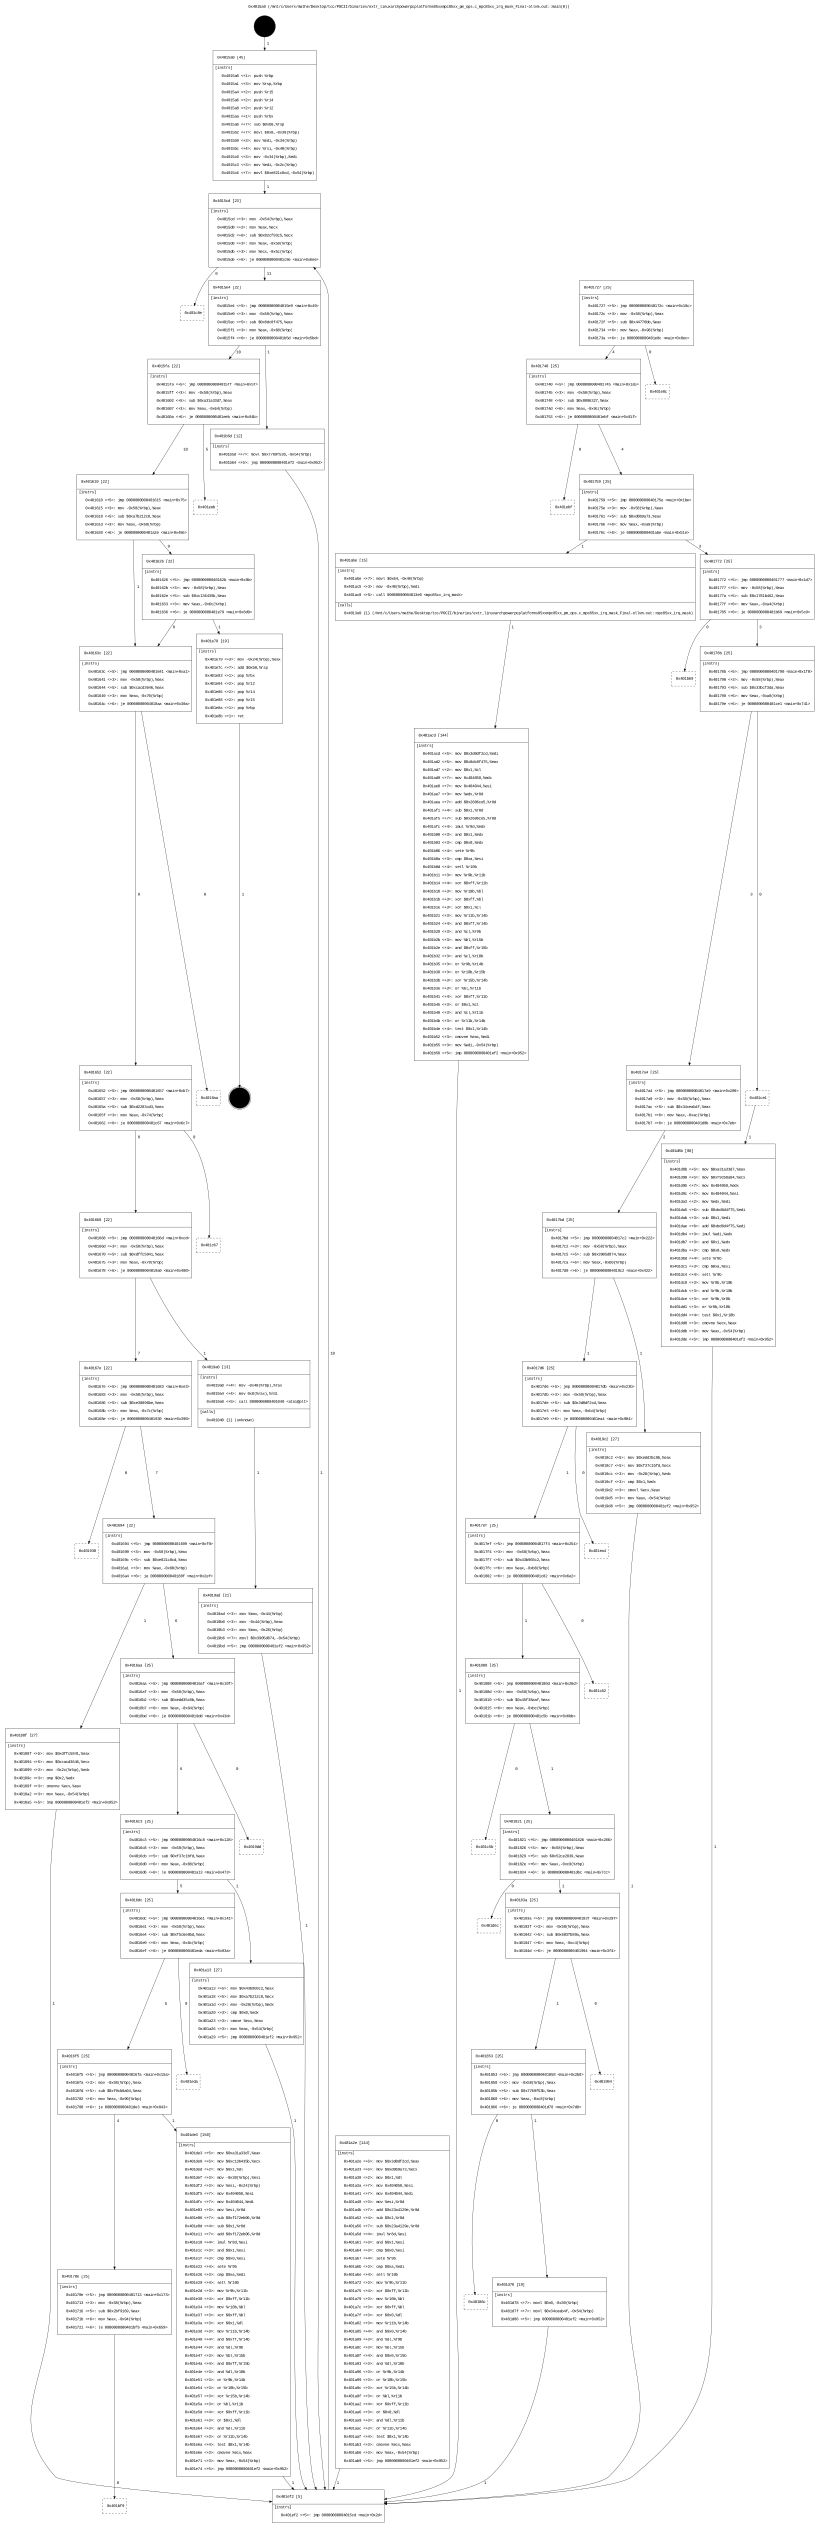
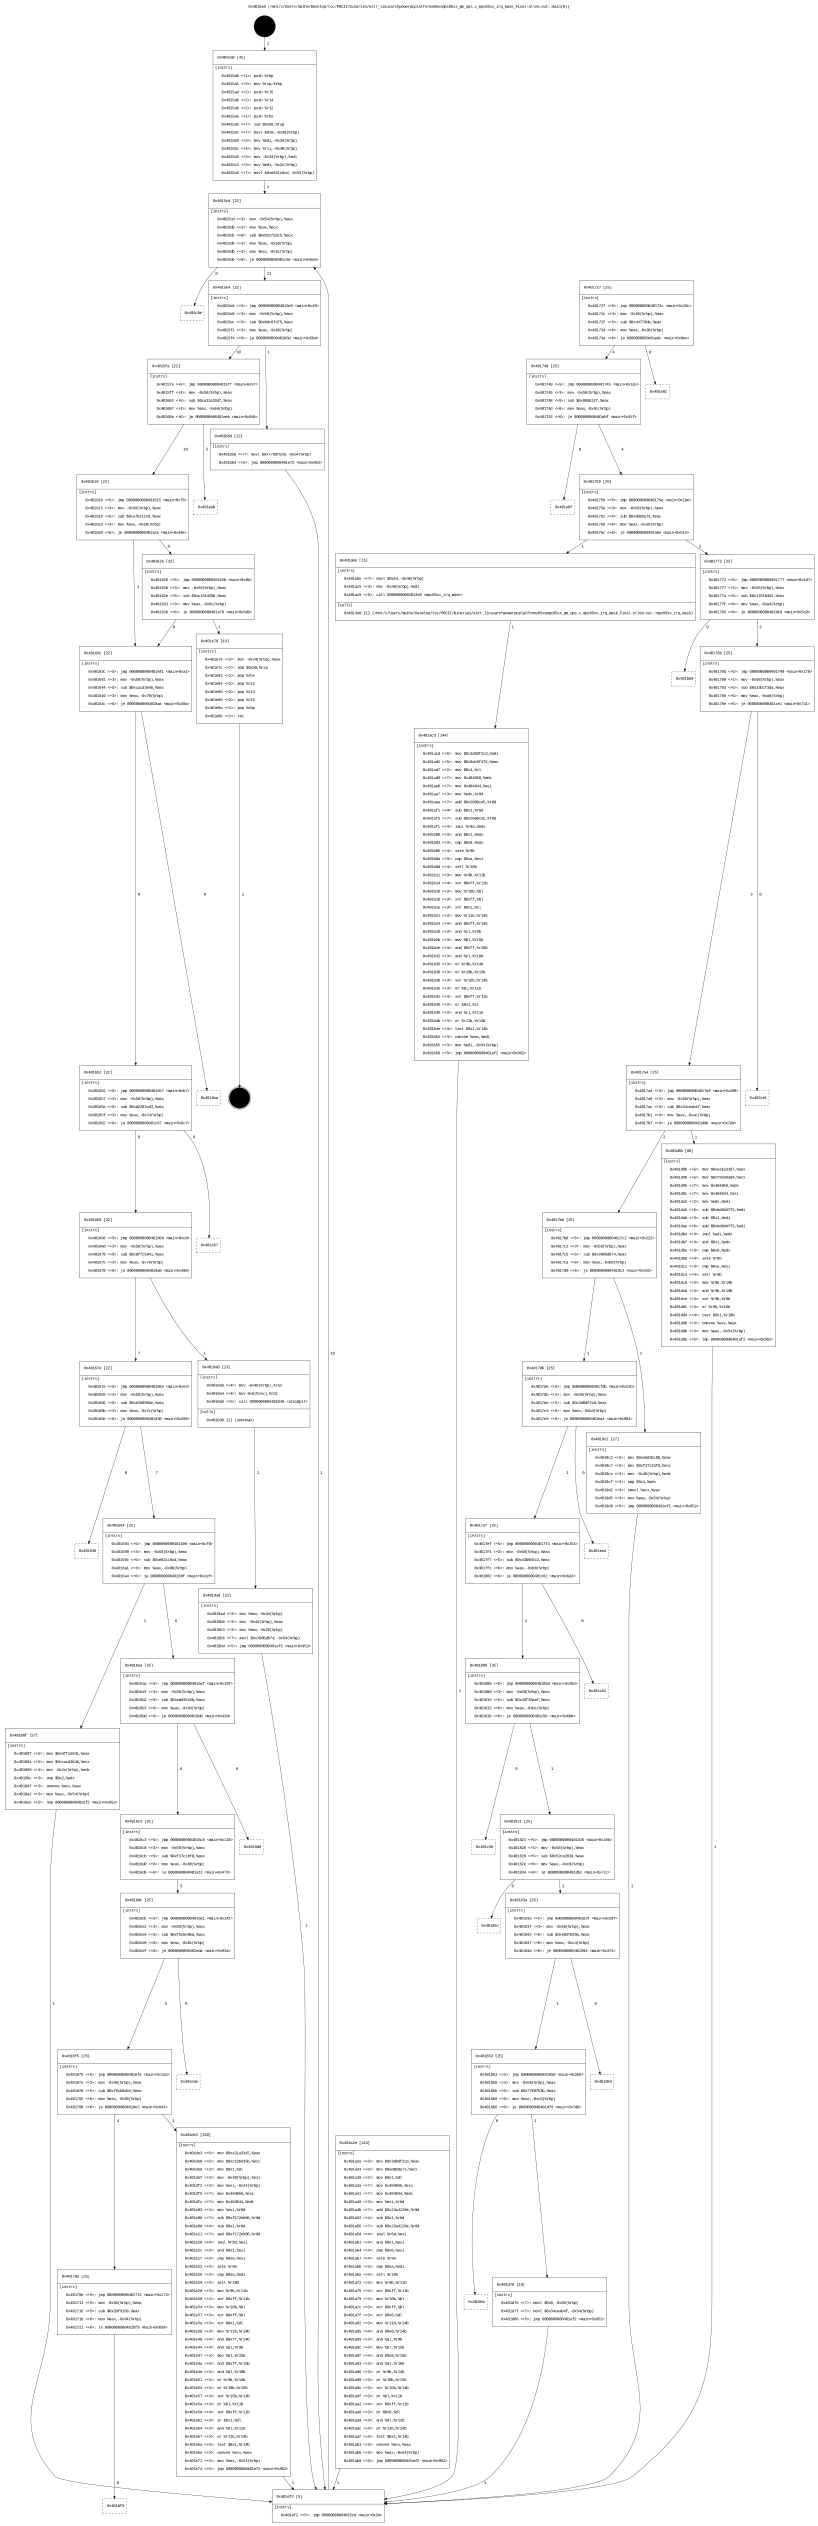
edge "0x401ce1" -> "0x401d8b [88]": now "0x4017a4 [25]" -> "0x401d8b [88]"
node "0x401a13 [27]": removed
